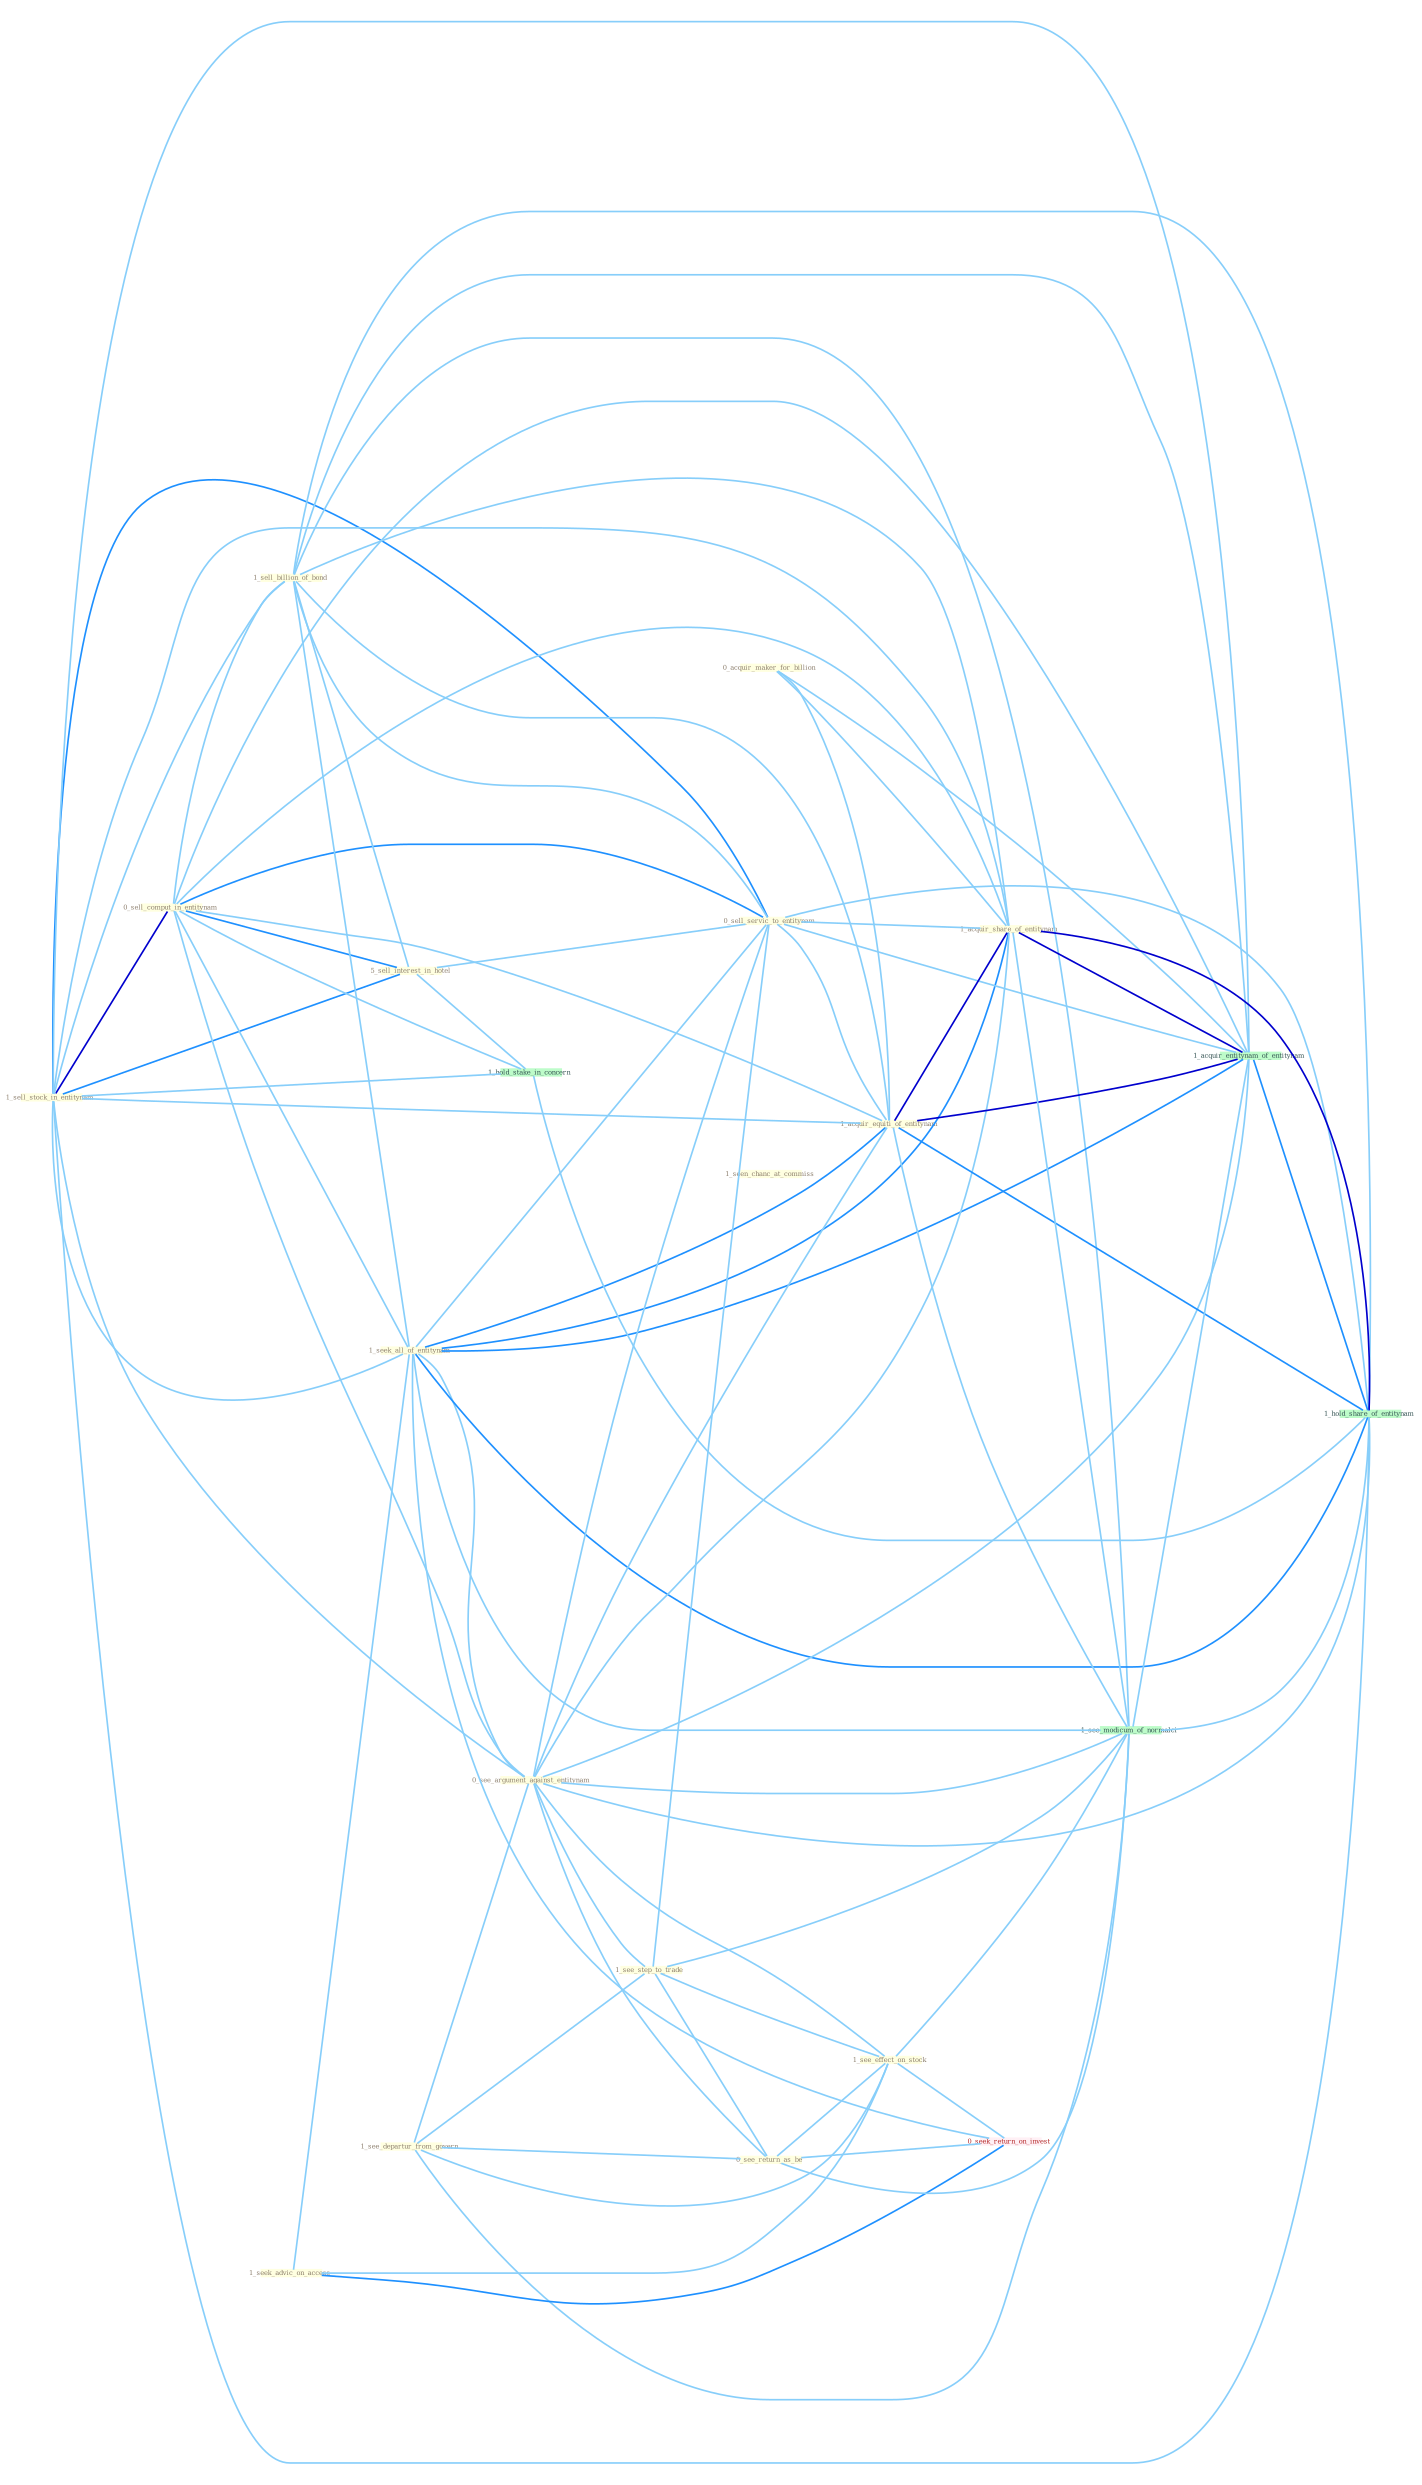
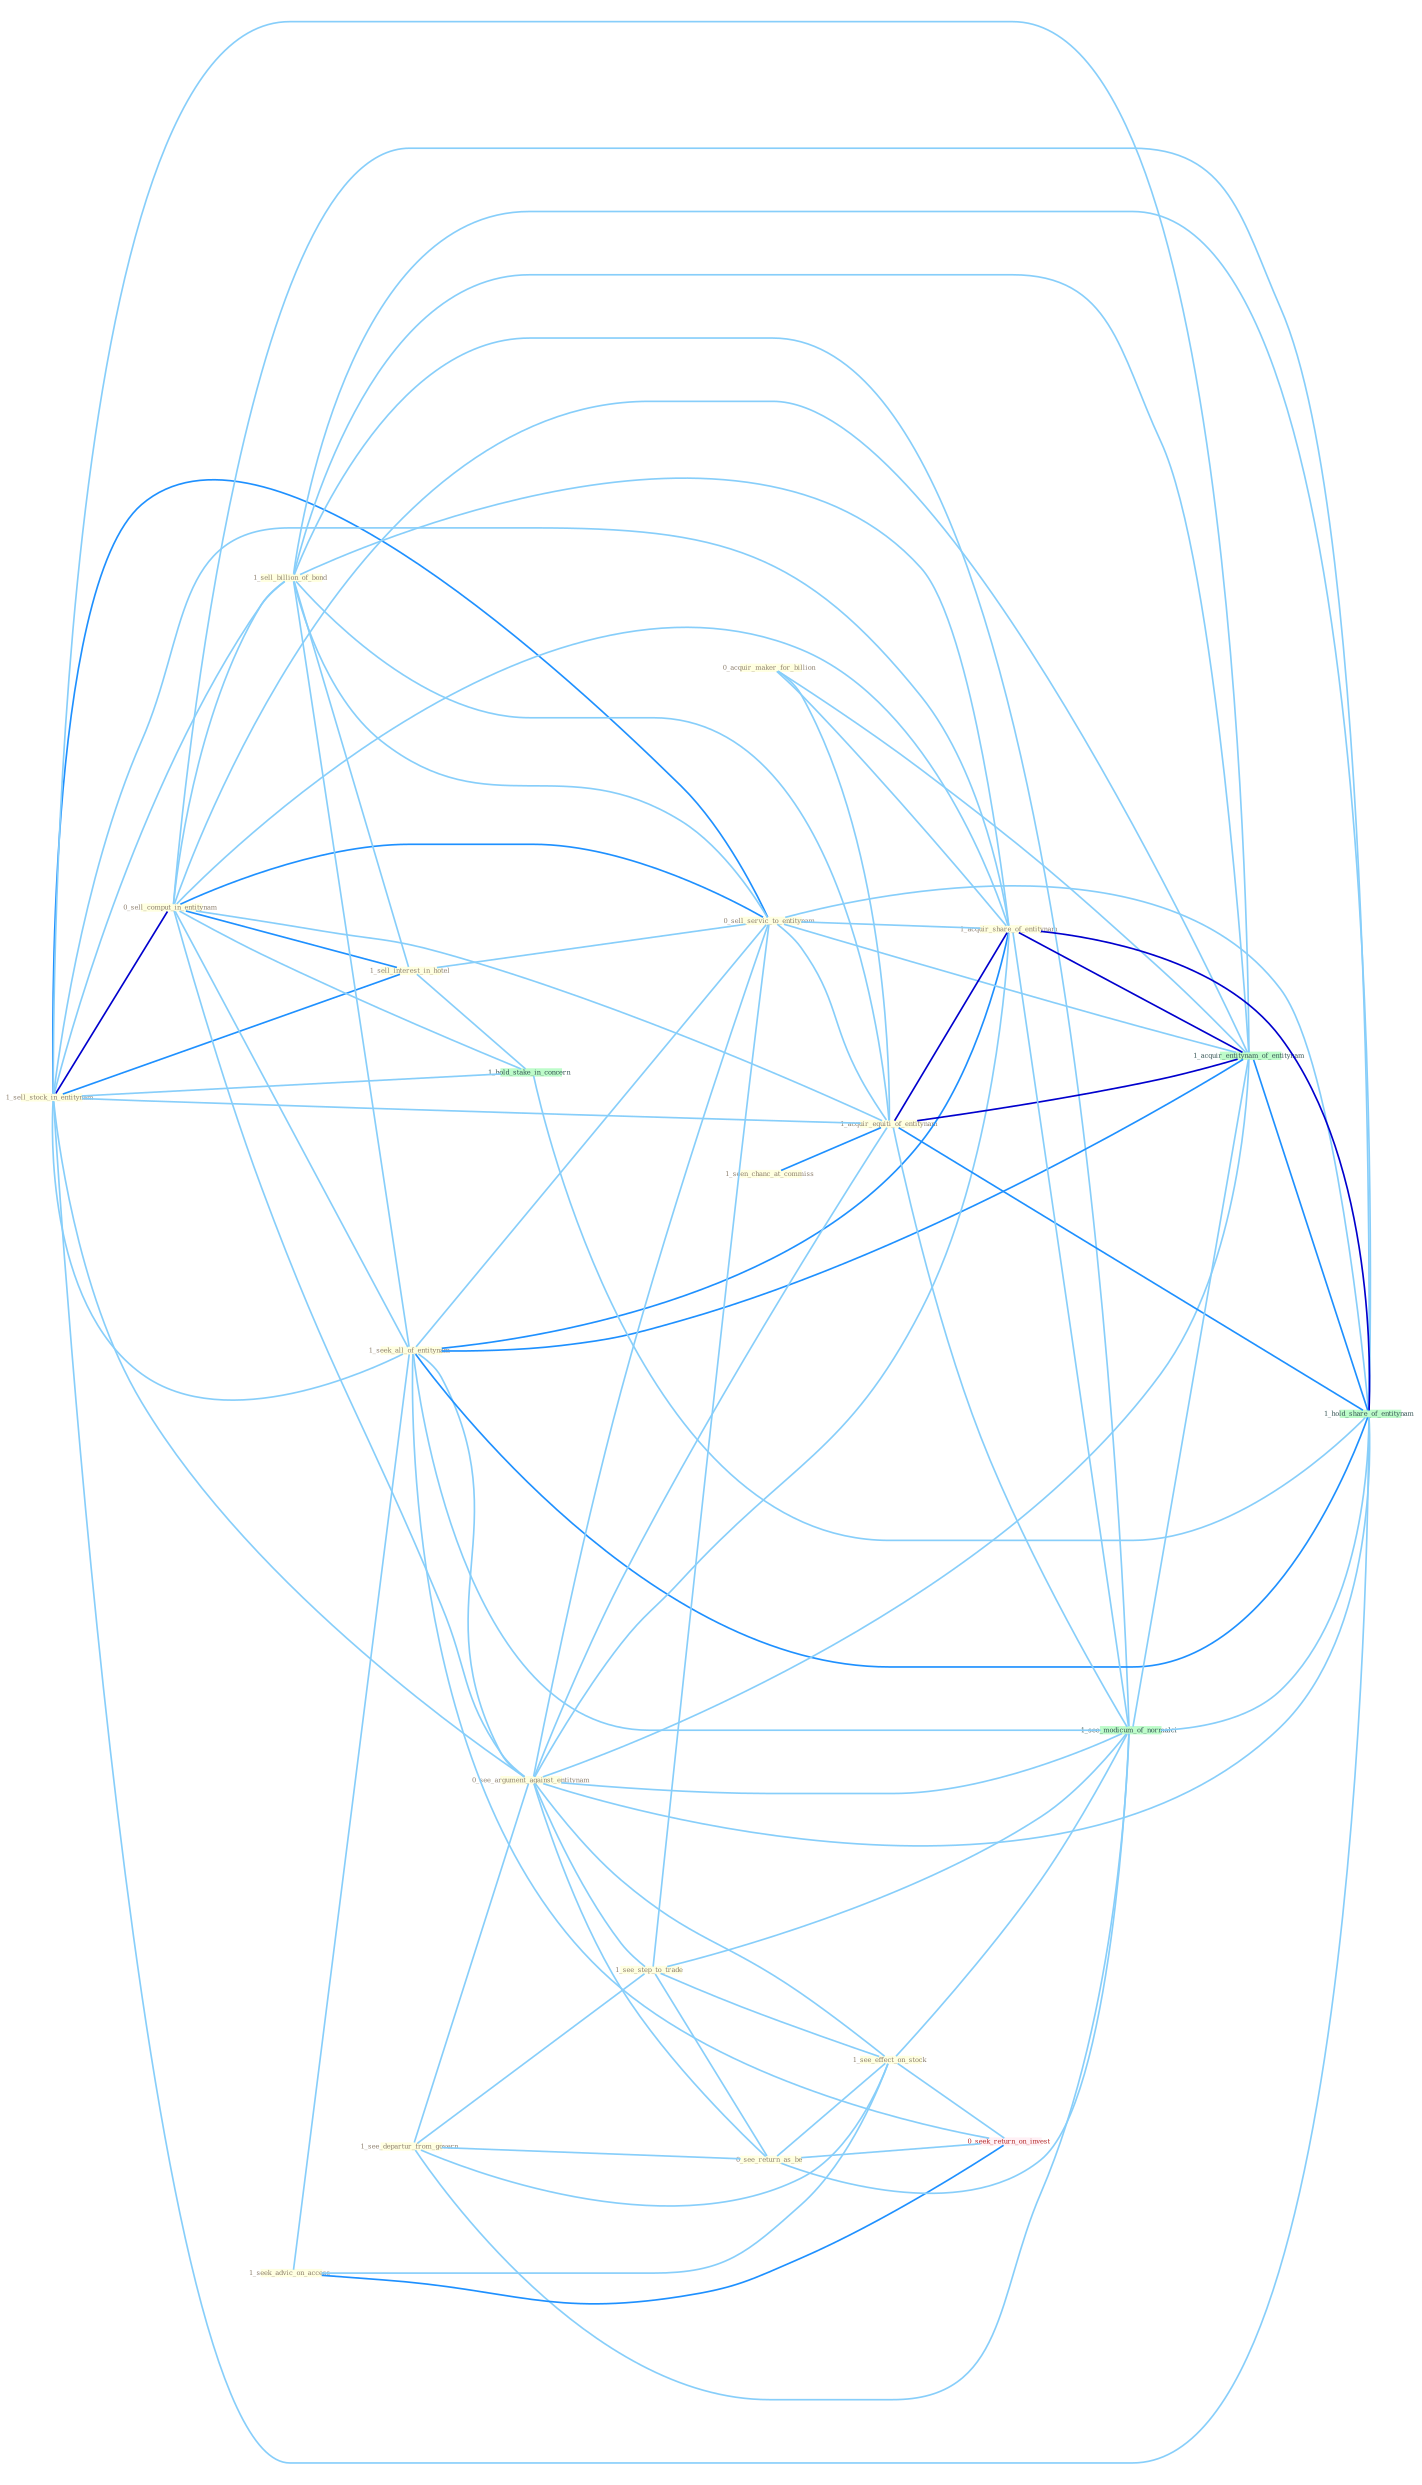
edge "0_sell_comput_in_entitynam" -- "1_hold_share_of_entitynam": added
node "5_sell_interest_in_hotel": label "5_sell_interest_in_hotel" -> "1_sell_interest_in_hotel"
edge "1_acquir_equiti_of_entitynam" -- "1_seek_all_of_entitynam": now "1_acquir_equiti_of_entitynam" -- "1_seen_chanc_at_commiss"
